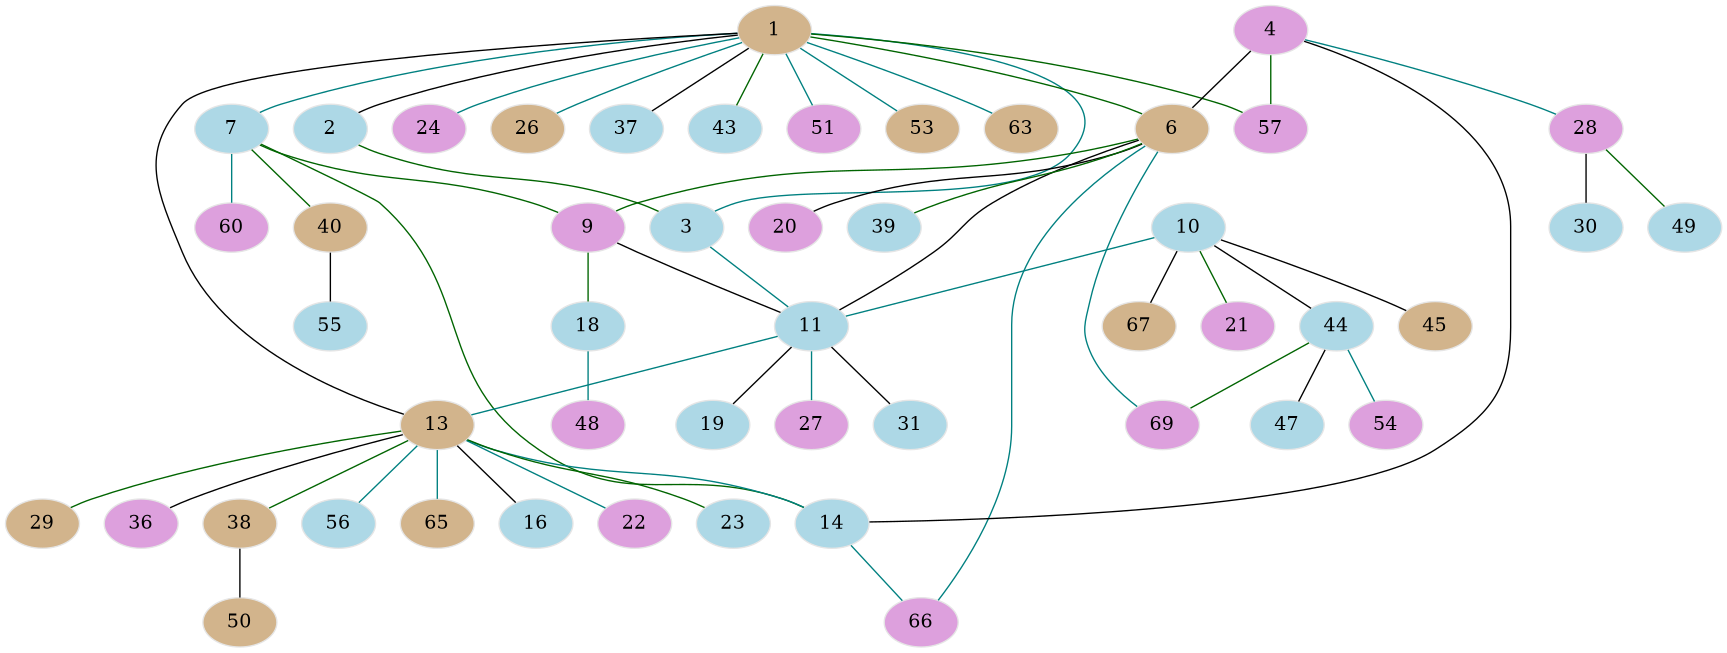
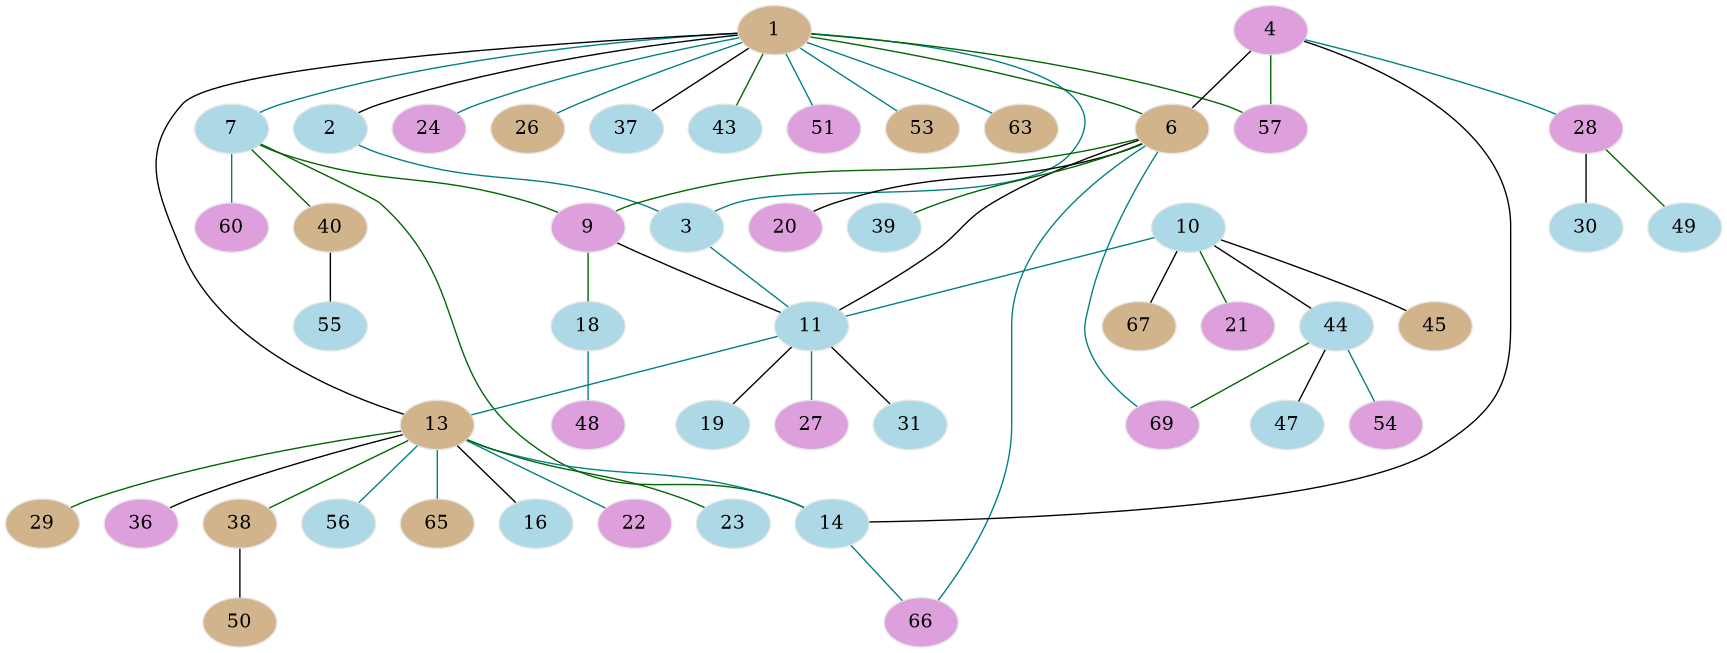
edge "2" -- "3": color darkgreen -> teal
